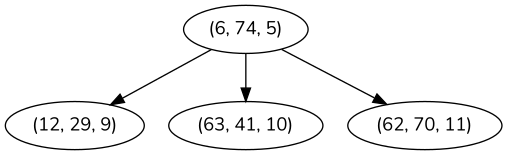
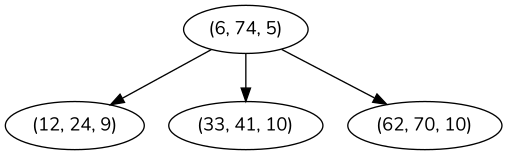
node "(12, 29, 9)": label "(12, 29, 9)" -> "(12, 24, 9)"
node "(63, 41, 10)": label "(63, 41, 10)" -> "(33, 41, 10)"
node "(62, 70, 11)": label "(62, 70, 11)" -> "(62, 70, 10)"
